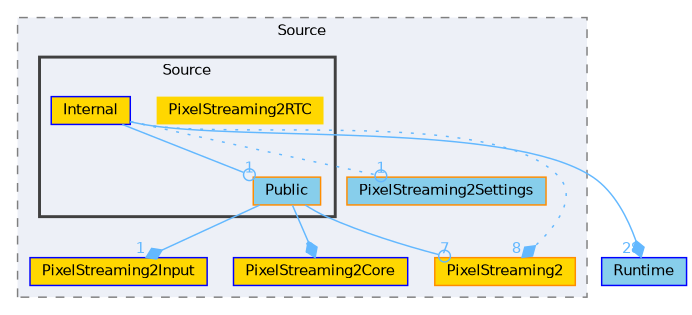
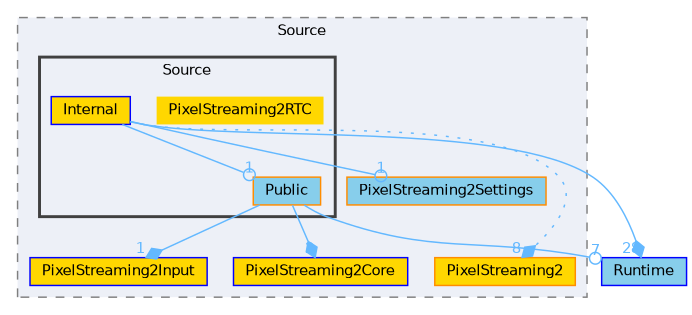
edge "Internal" -> "PixelStreaming2Settings": style dotted -> solid
edge "Public" -> "PixelStreaming2": now "Public" -> "Runtime"
